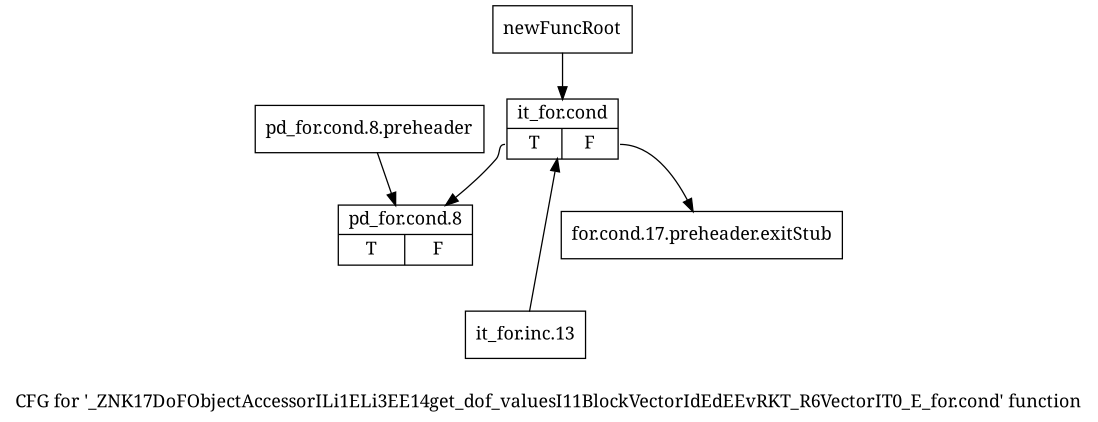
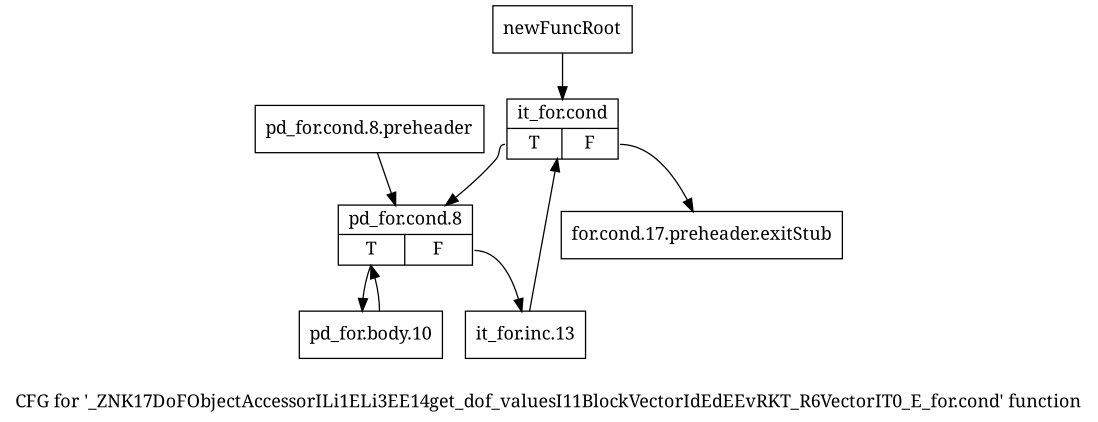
edge "pd_for.cond.8" -> "it_for.inc.13": added
node "pd_for.body.10": added
